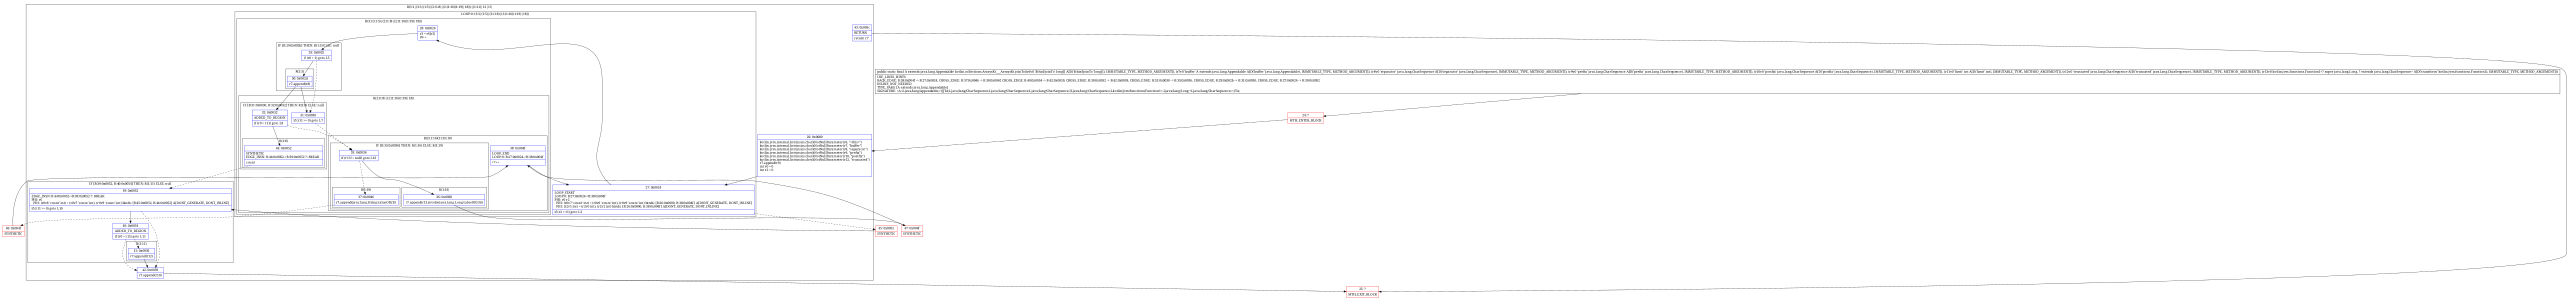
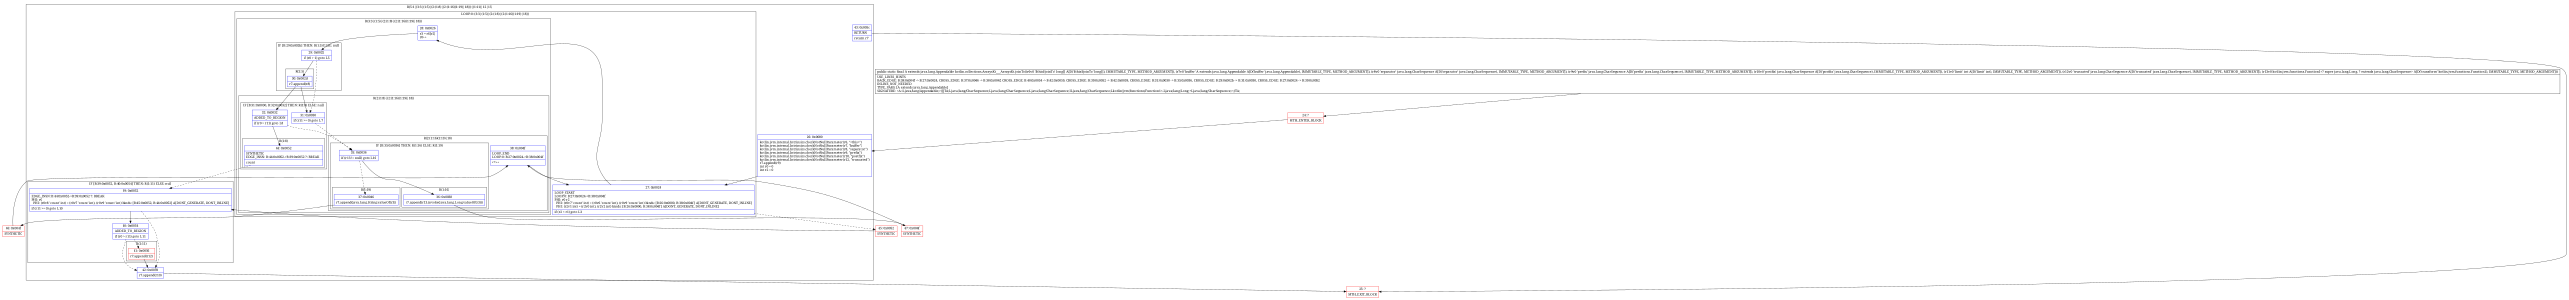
edge "37: 0x0046" -> "46: 0x004f": style dashed -> solid
node "41: 0x0056": color blue -> red
